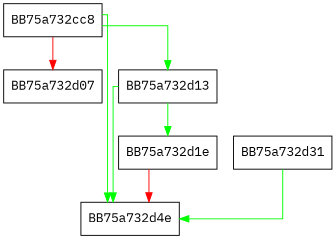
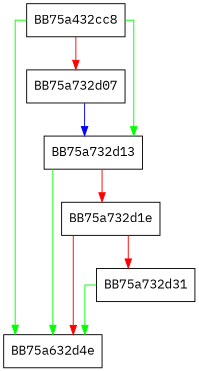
node "BB75a732cc8": label "BB75a732cc8" -> "BB75a432cc8"
edge "BB75a732d07" -> "BB75a732d13": added
edge "BB75a732d13" -> "BB75a732d1e": color green -> red
node "BB75a732d4e": label "BB75a732d4e" -> "BB75a632d4e"
edge "BB75a732d1e" -> "BB75a732d31": added
